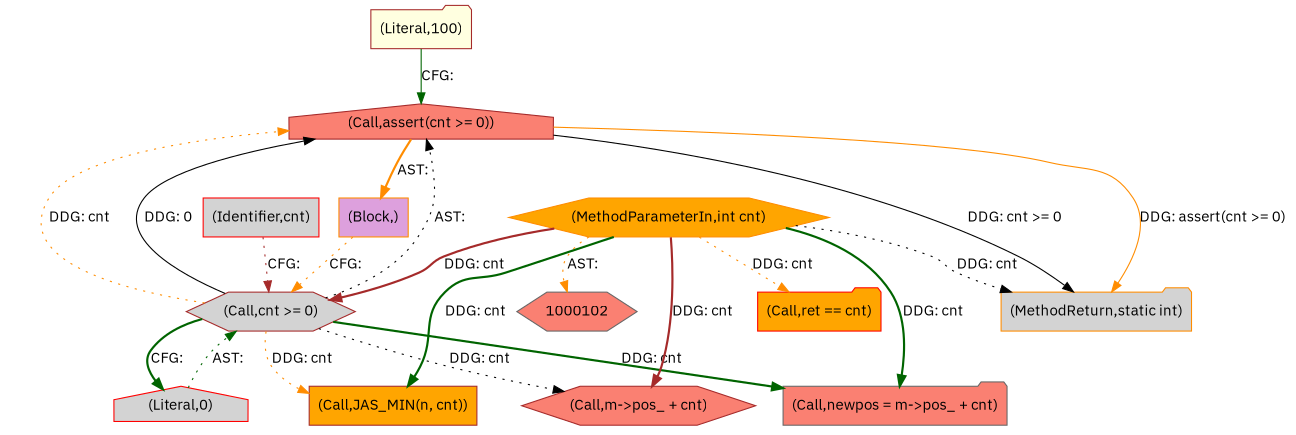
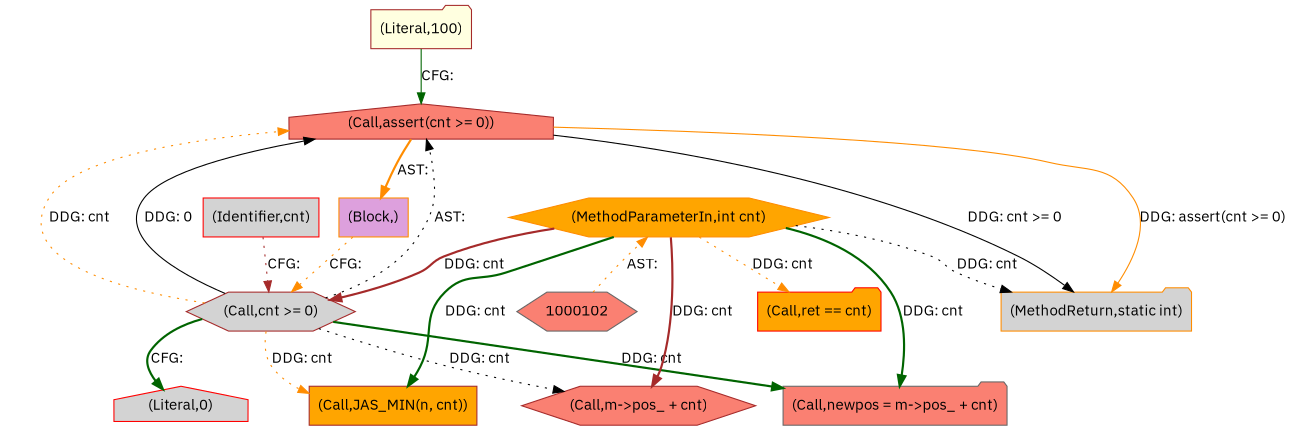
edge "(MethodParameterIn,int cnt)" -> "1000102": reversed
edge "(Literal,0)" -> "(Call,cnt >= 0)": removed, label "AST:"
